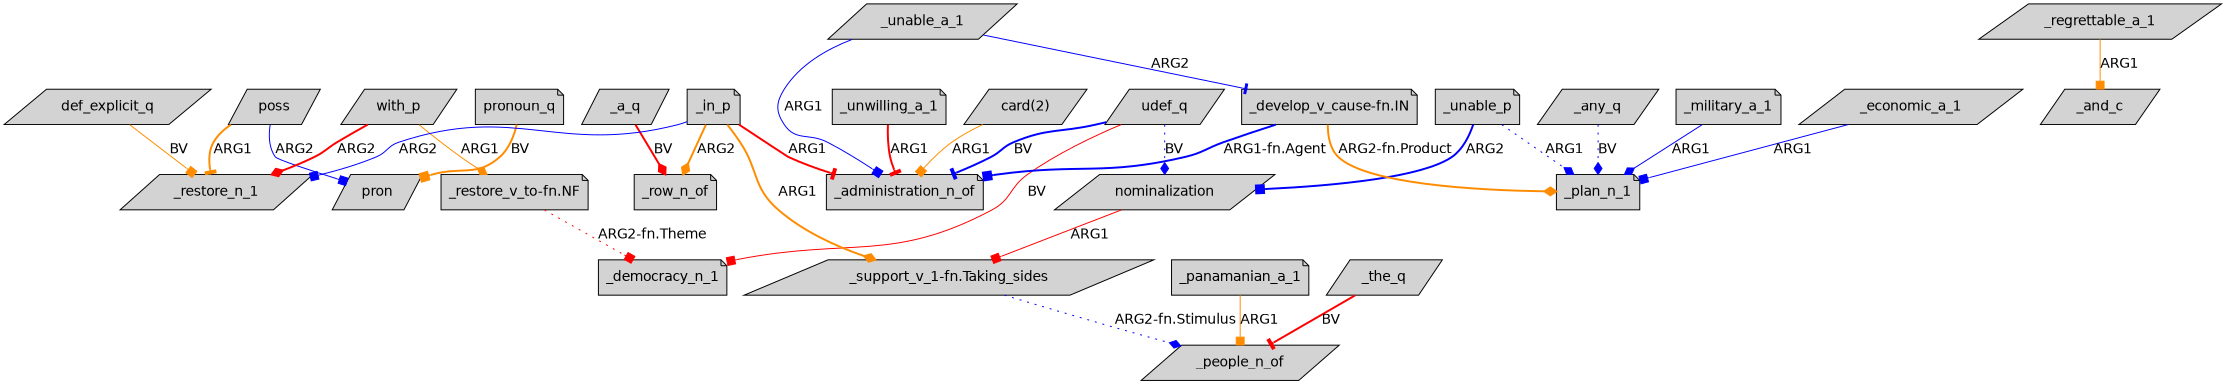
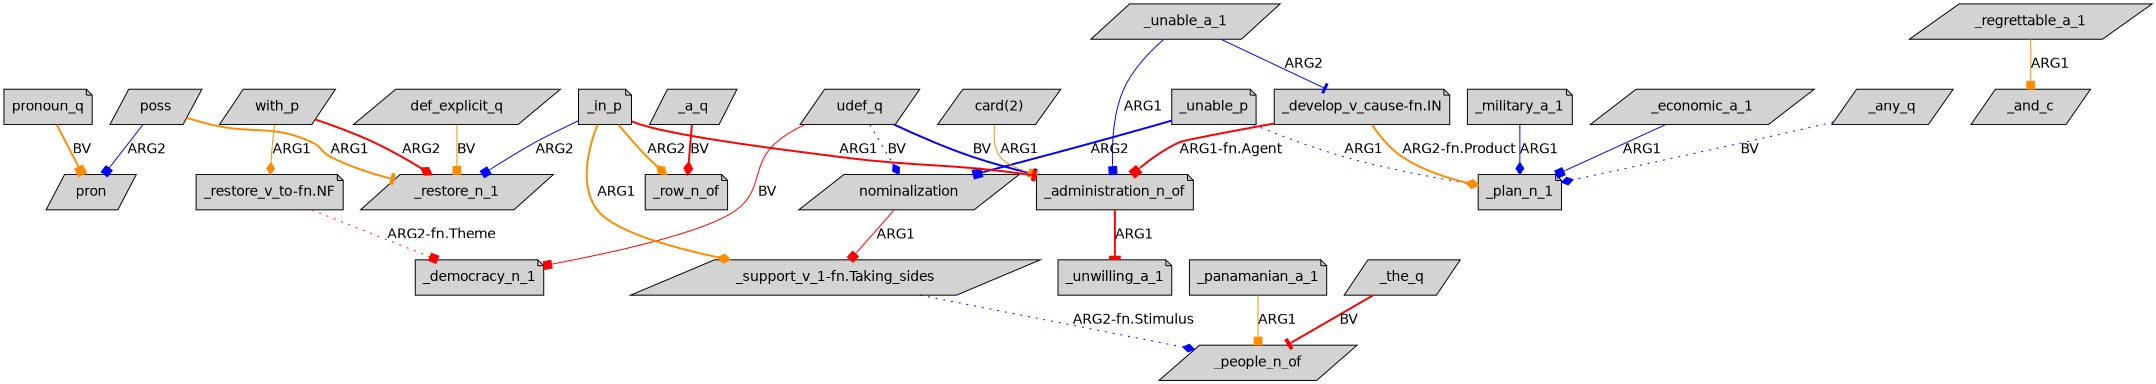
edge "_unwilling_a_1" -> "_administration_n_of": reversed
edge "_develop_v_cause-fn.IN" -> "_administration_n_of": color blue -> red
